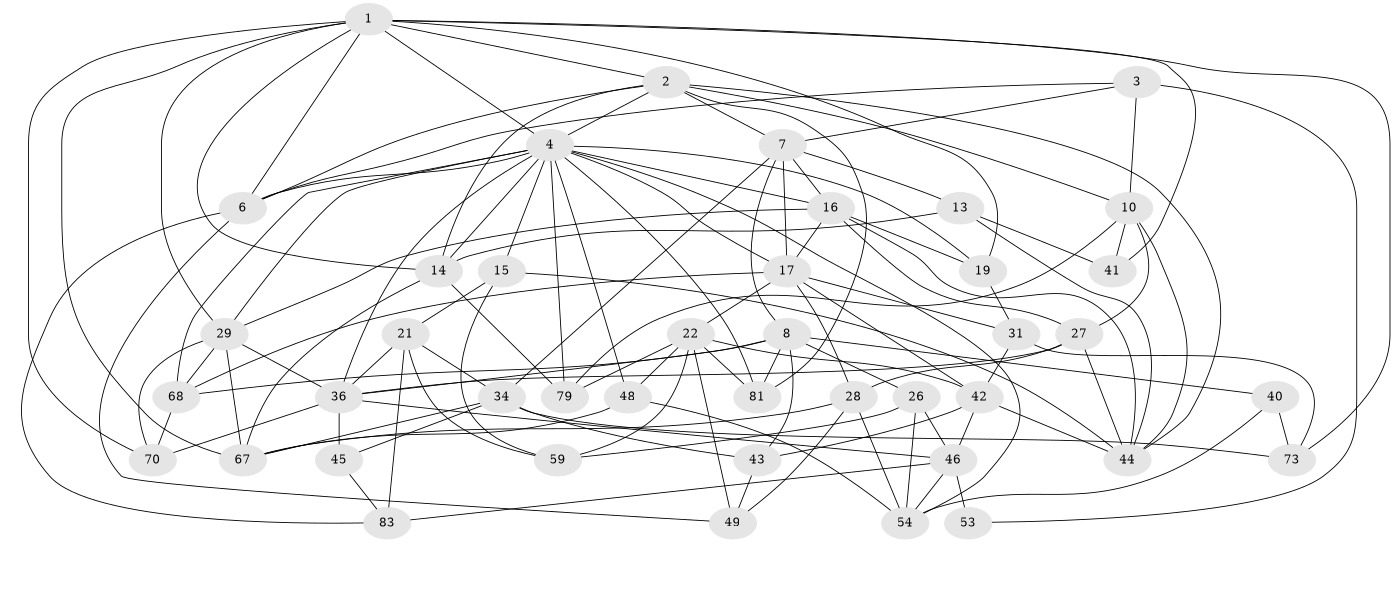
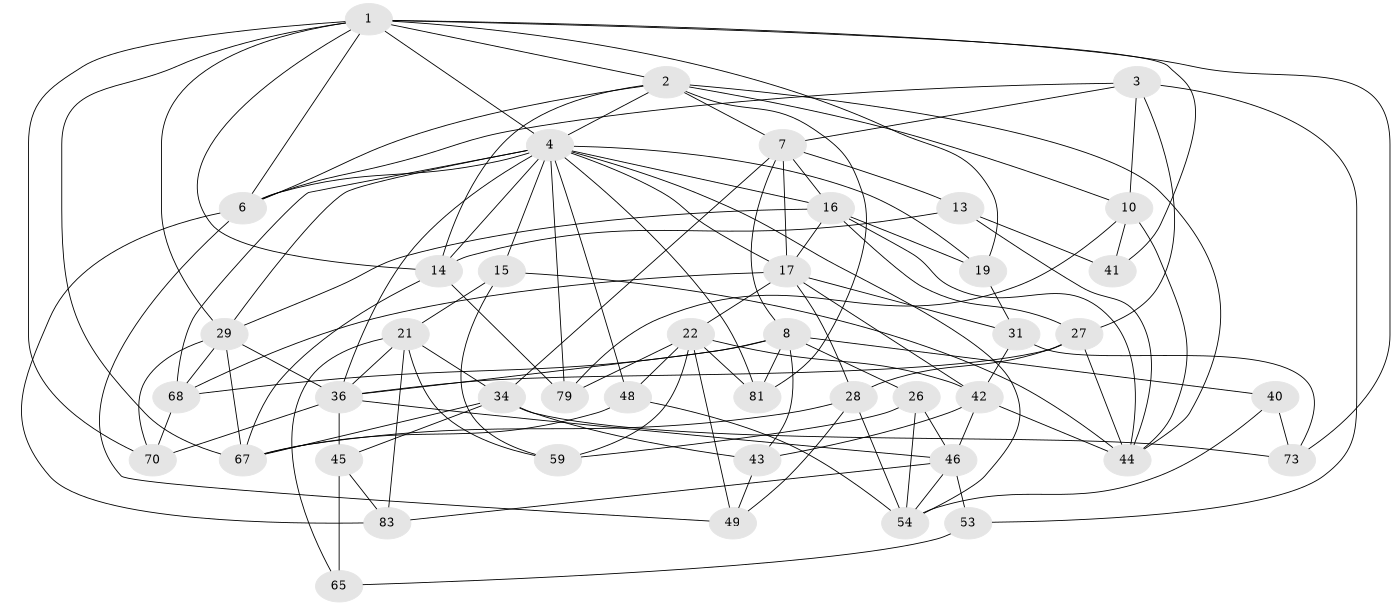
edge "10" -- "27": now "3" -- "27"
node "65": added
